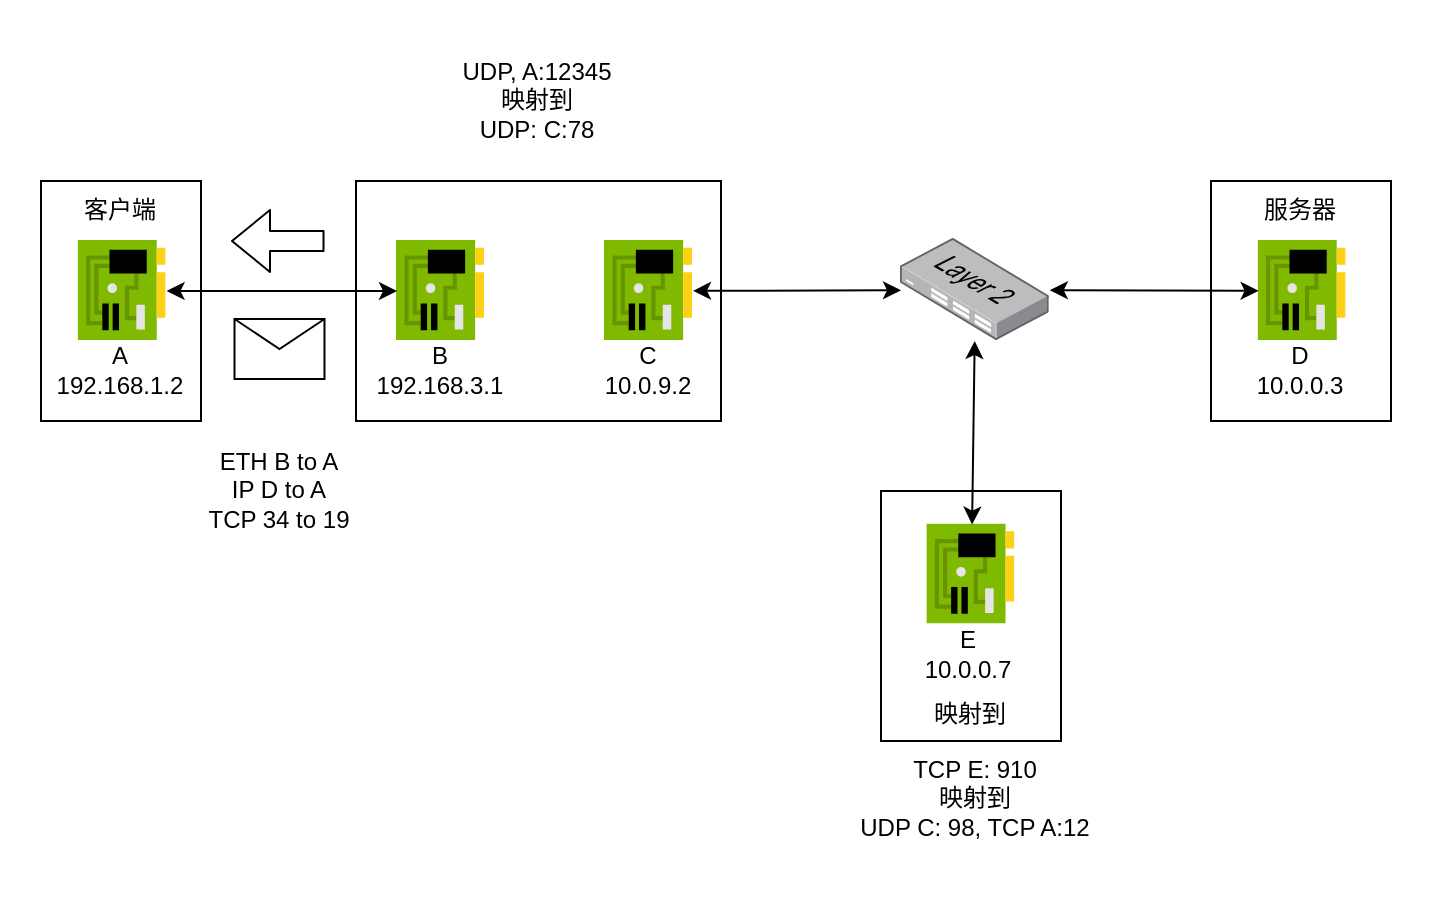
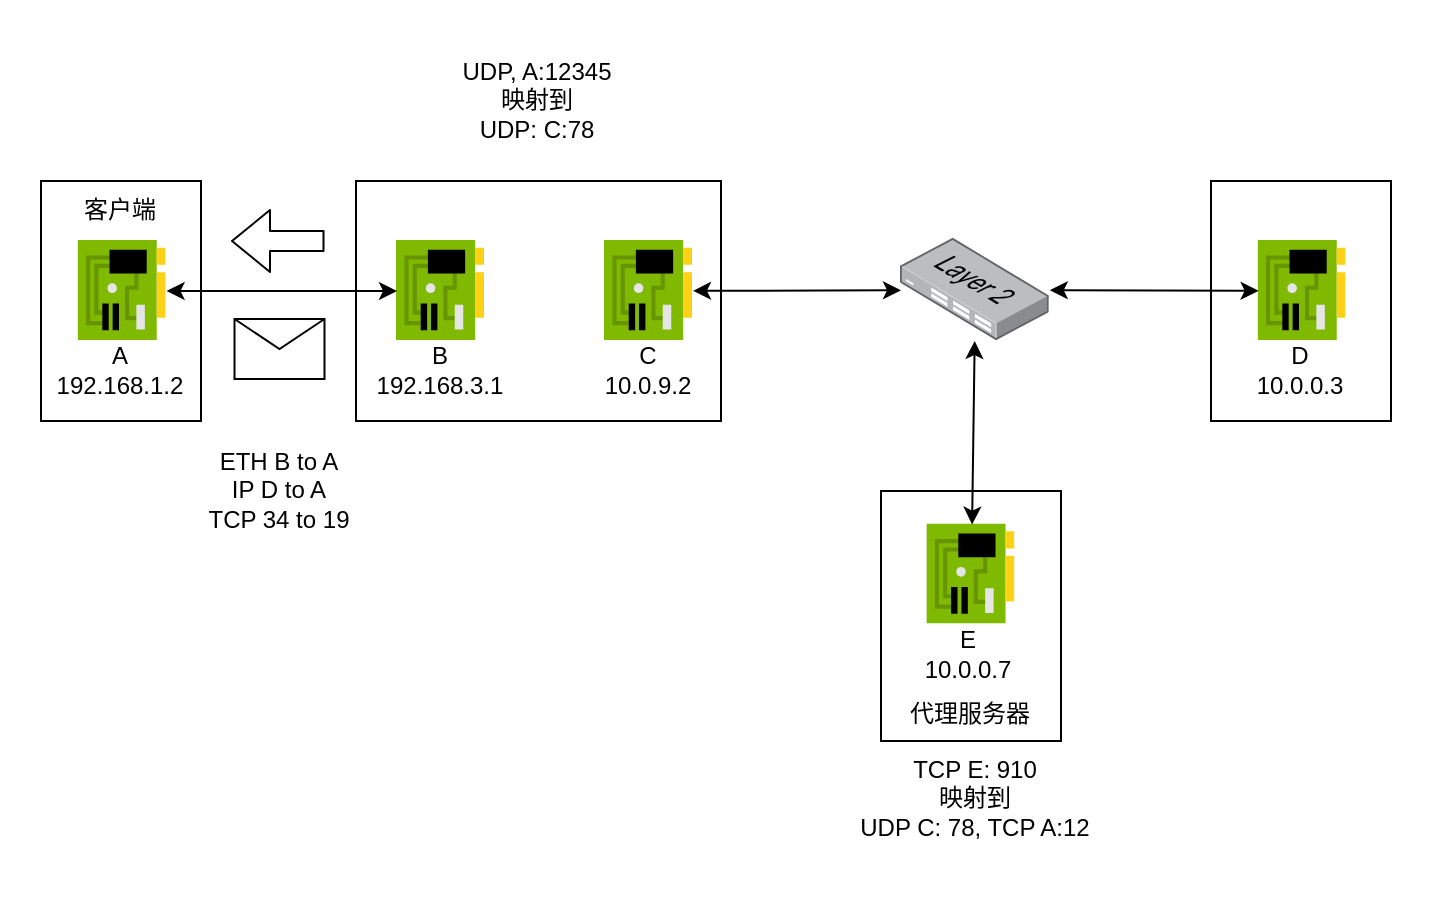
node "服务器": removed
node "映射到": label "映射到" -> "代理服务器"
node "TCP E: 910 映射到 UDP C: 98, TCP A:12": label "TCP E: 910 映射到 UDP C: 98, TCP A:12" -> "TCP E: 910 映射到 UDP C: 78, TCP A:12"
